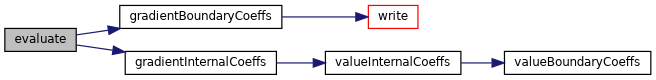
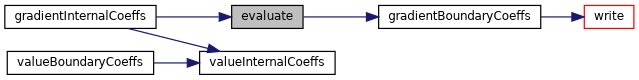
edge "evaluate" -> "gradientInternalCoeffs": reversed
edge "valueInternalCoeffs" -> "valueBoundaryCoeffs": reversed
